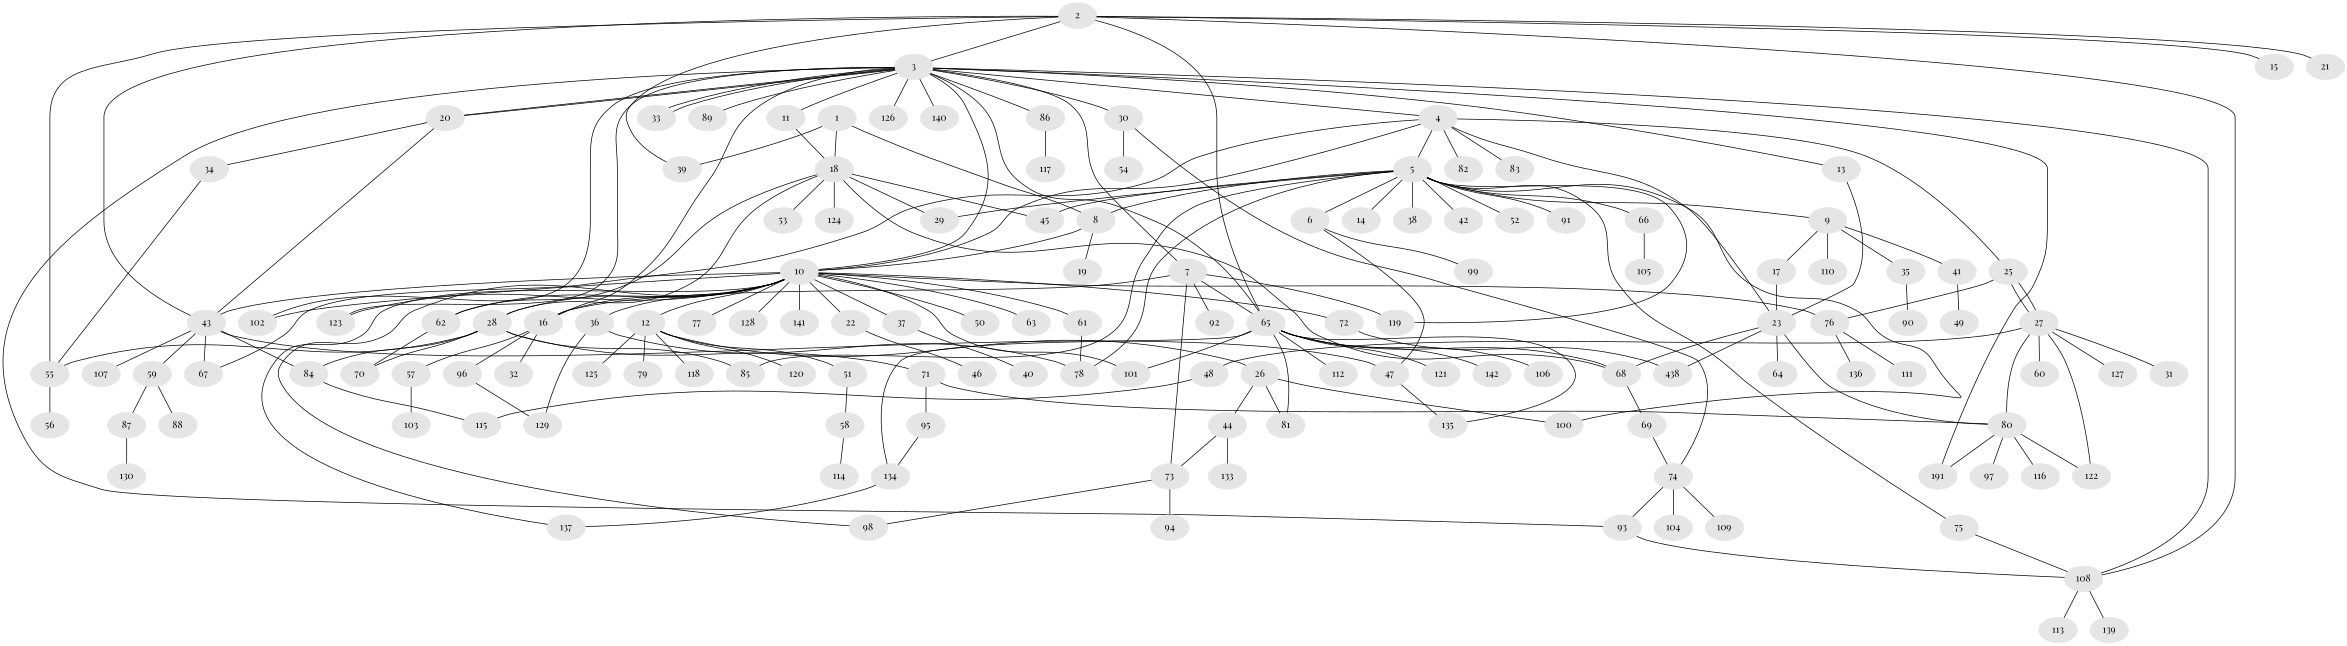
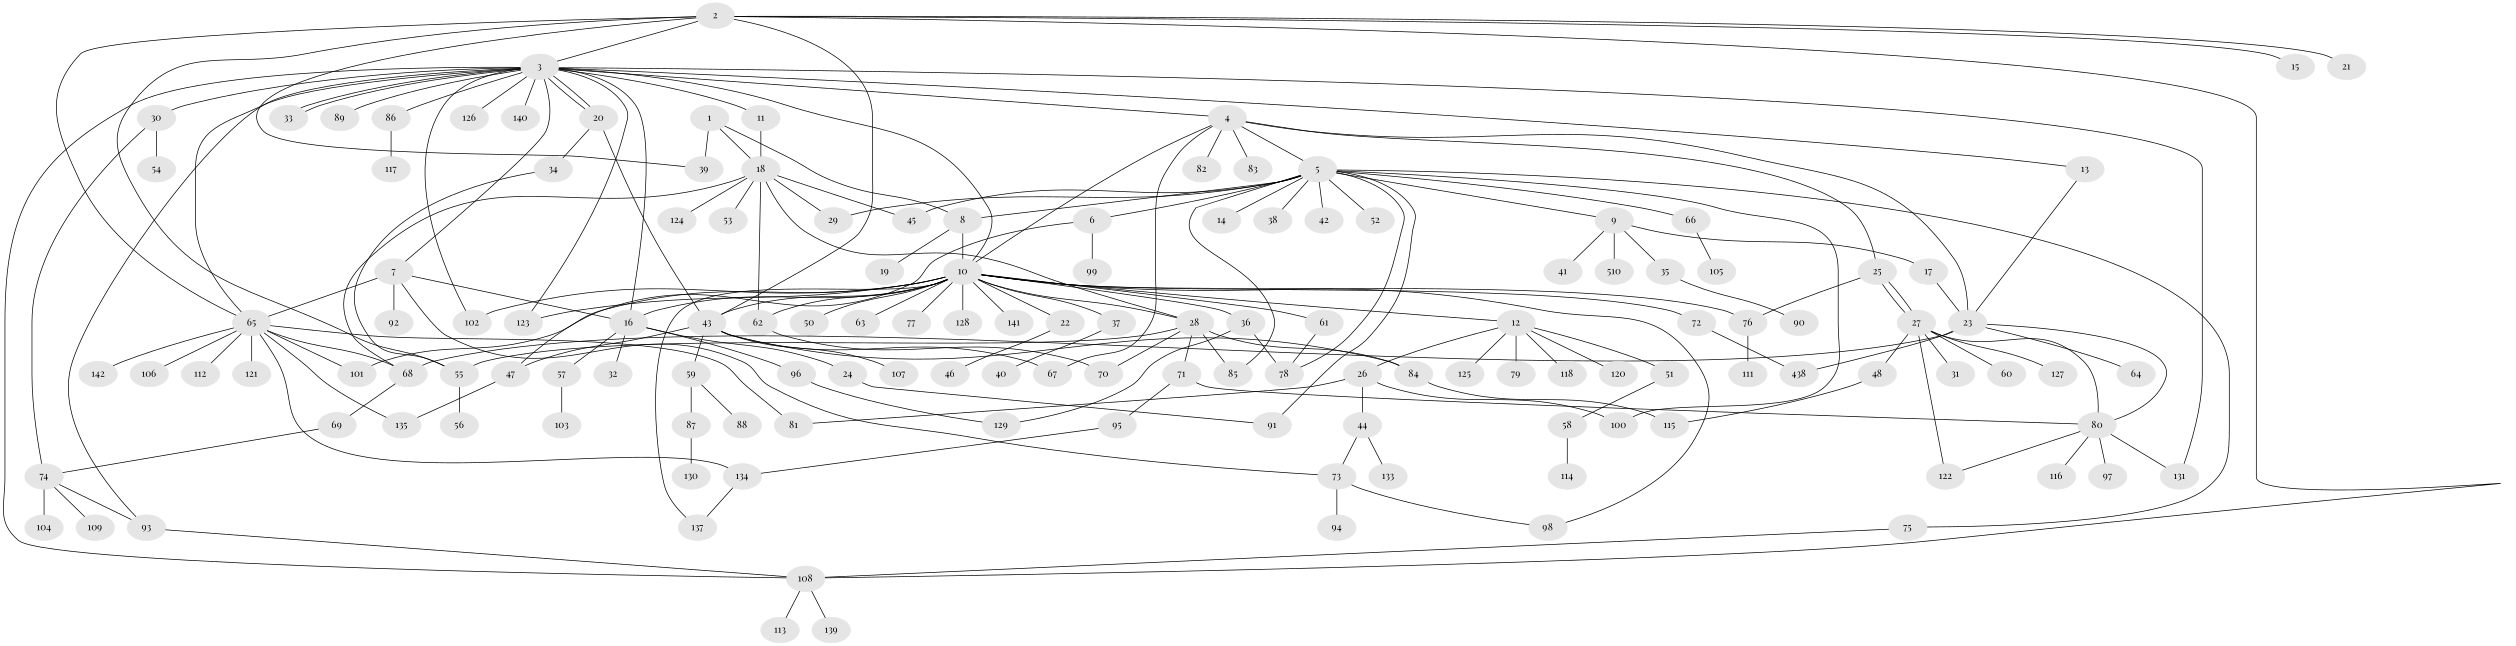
node "110": label "110" -> "510"
node "119": removed
node "49": removed
node "24": added
node "136": removed
node "191": label "191" -> "131"
